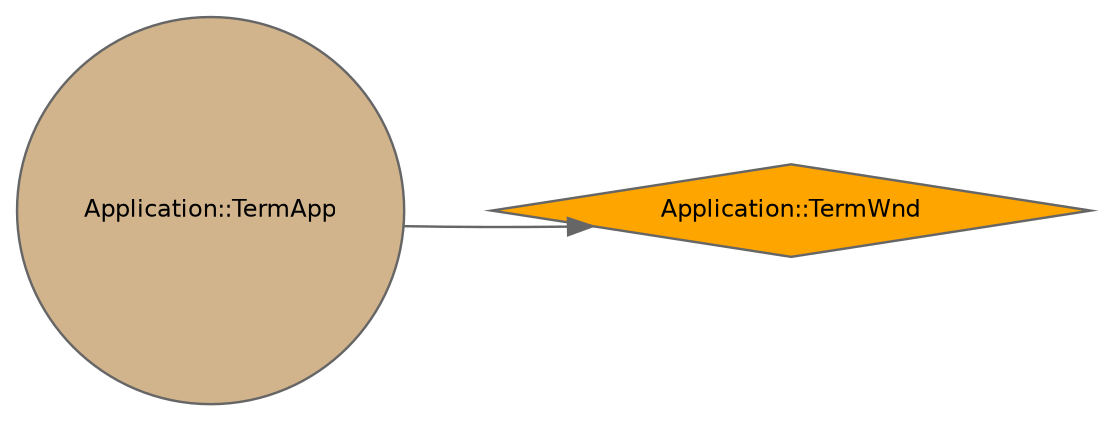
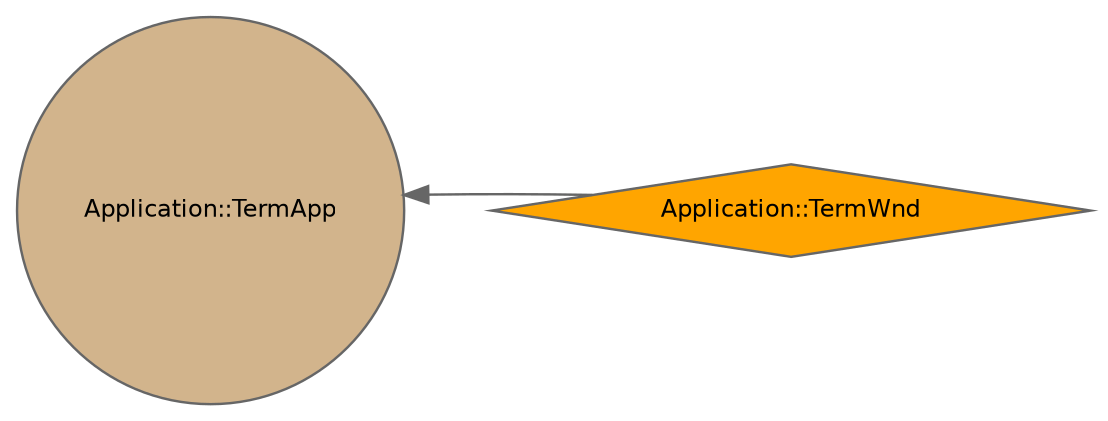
edge "Application::TermApp" -> "Application::TermWnd": reversed
